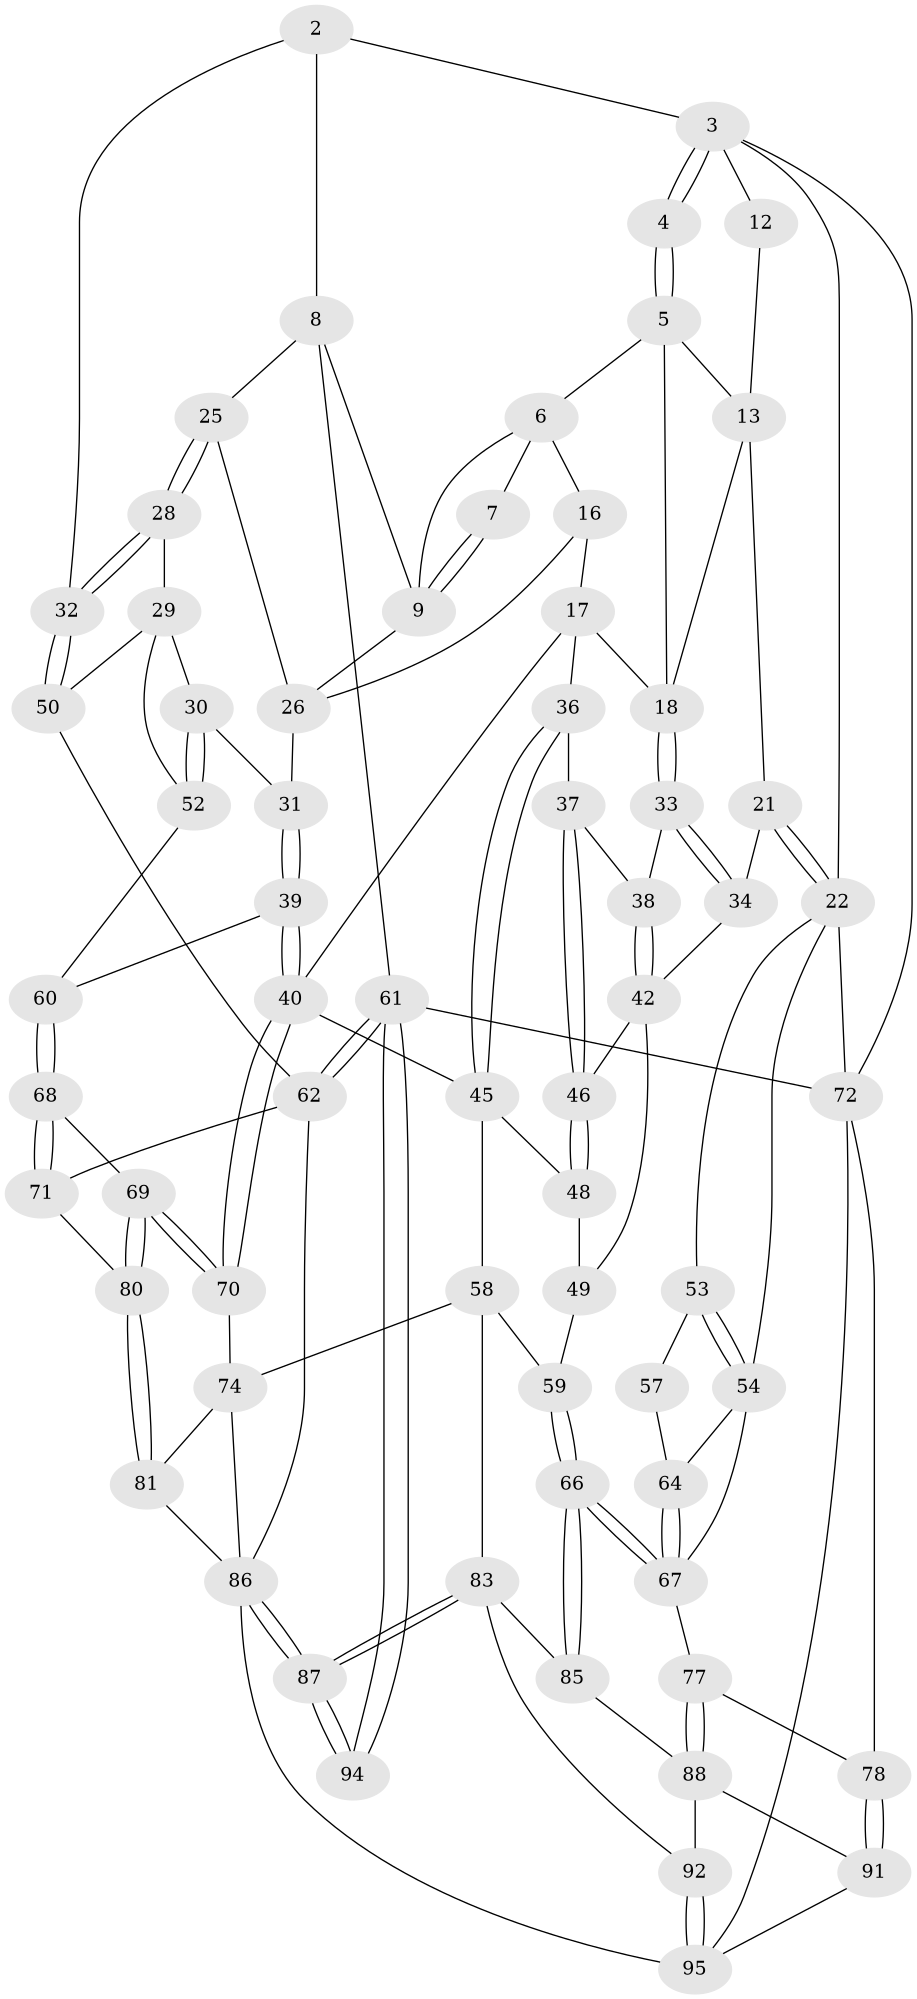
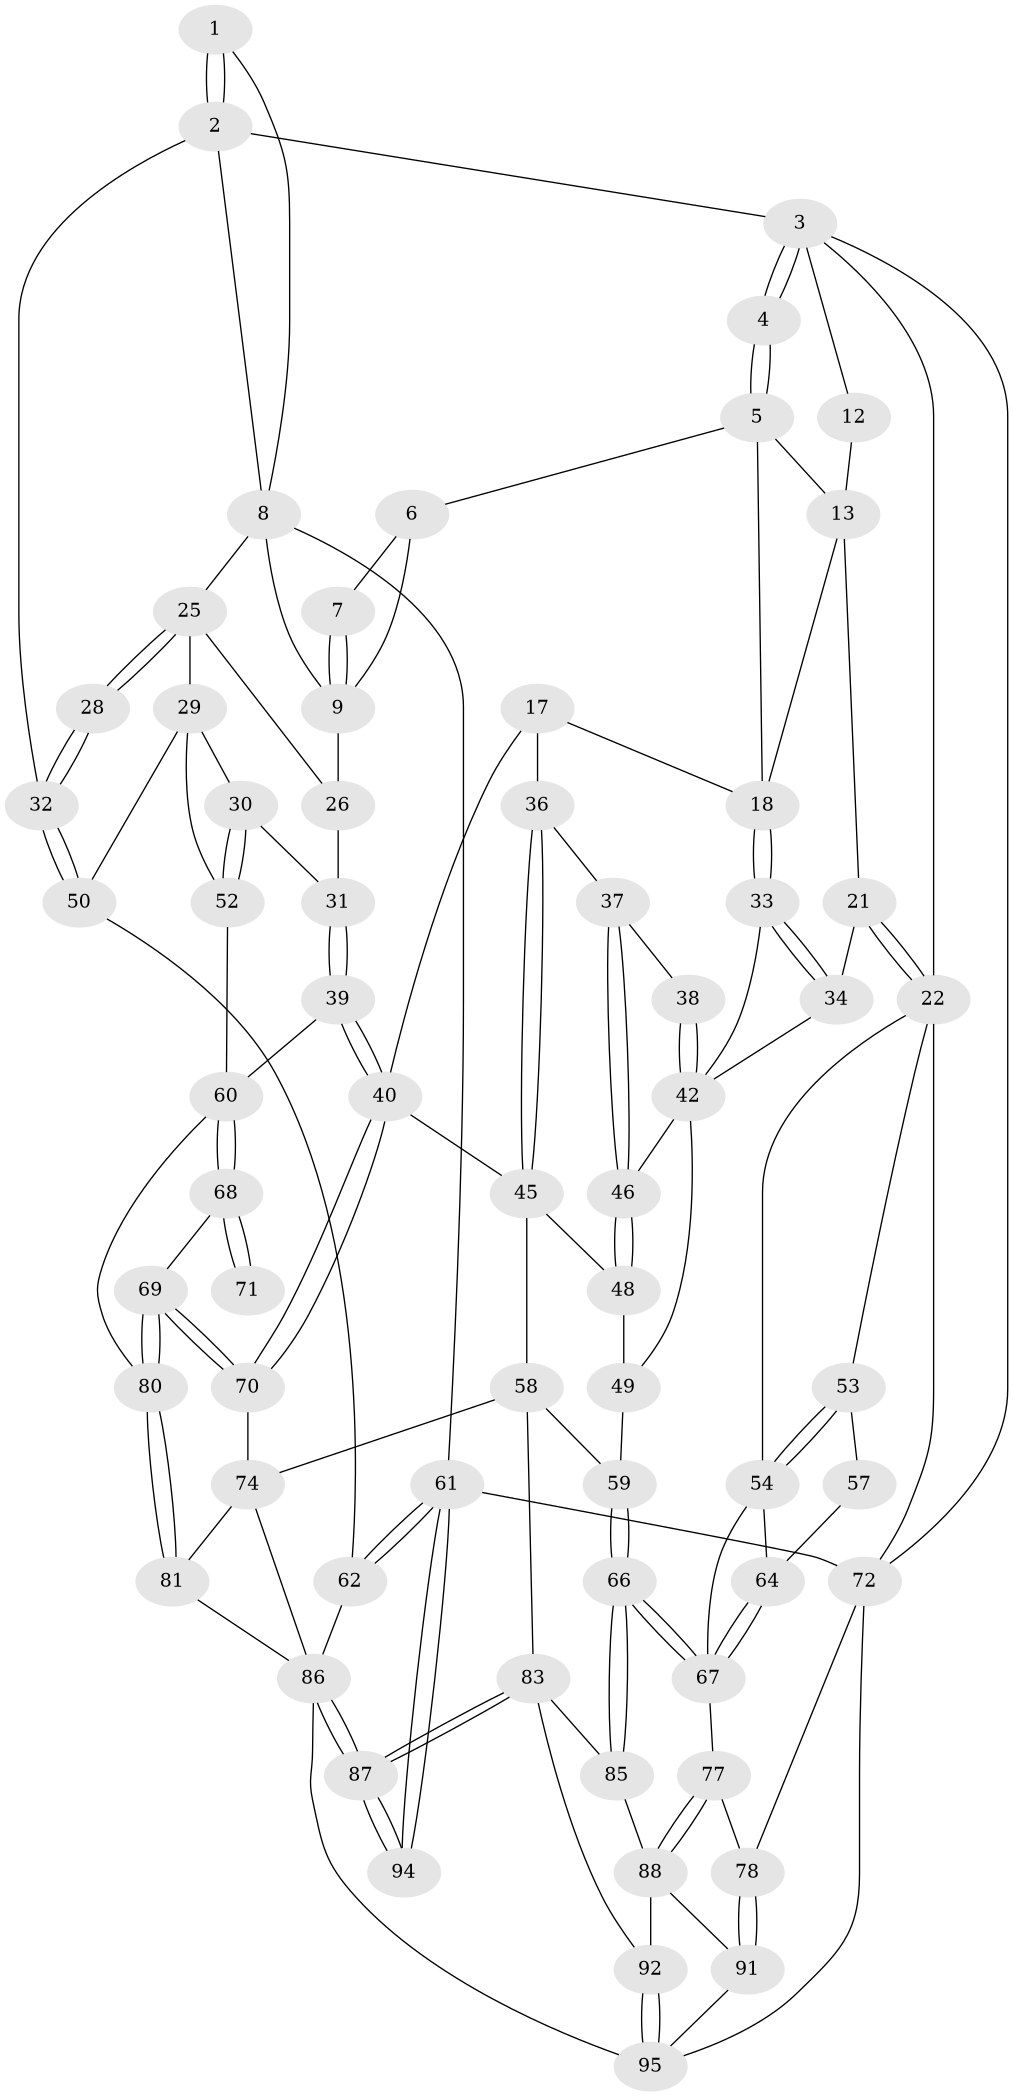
node "1": added
node "16": removed
edge "28" -- "29": now "25" -- "29"
edge "33" -- "38": now "33" -- "42"
edge "62" -- "71": removed
edge "71" -- "80": now "60" -- "80"
